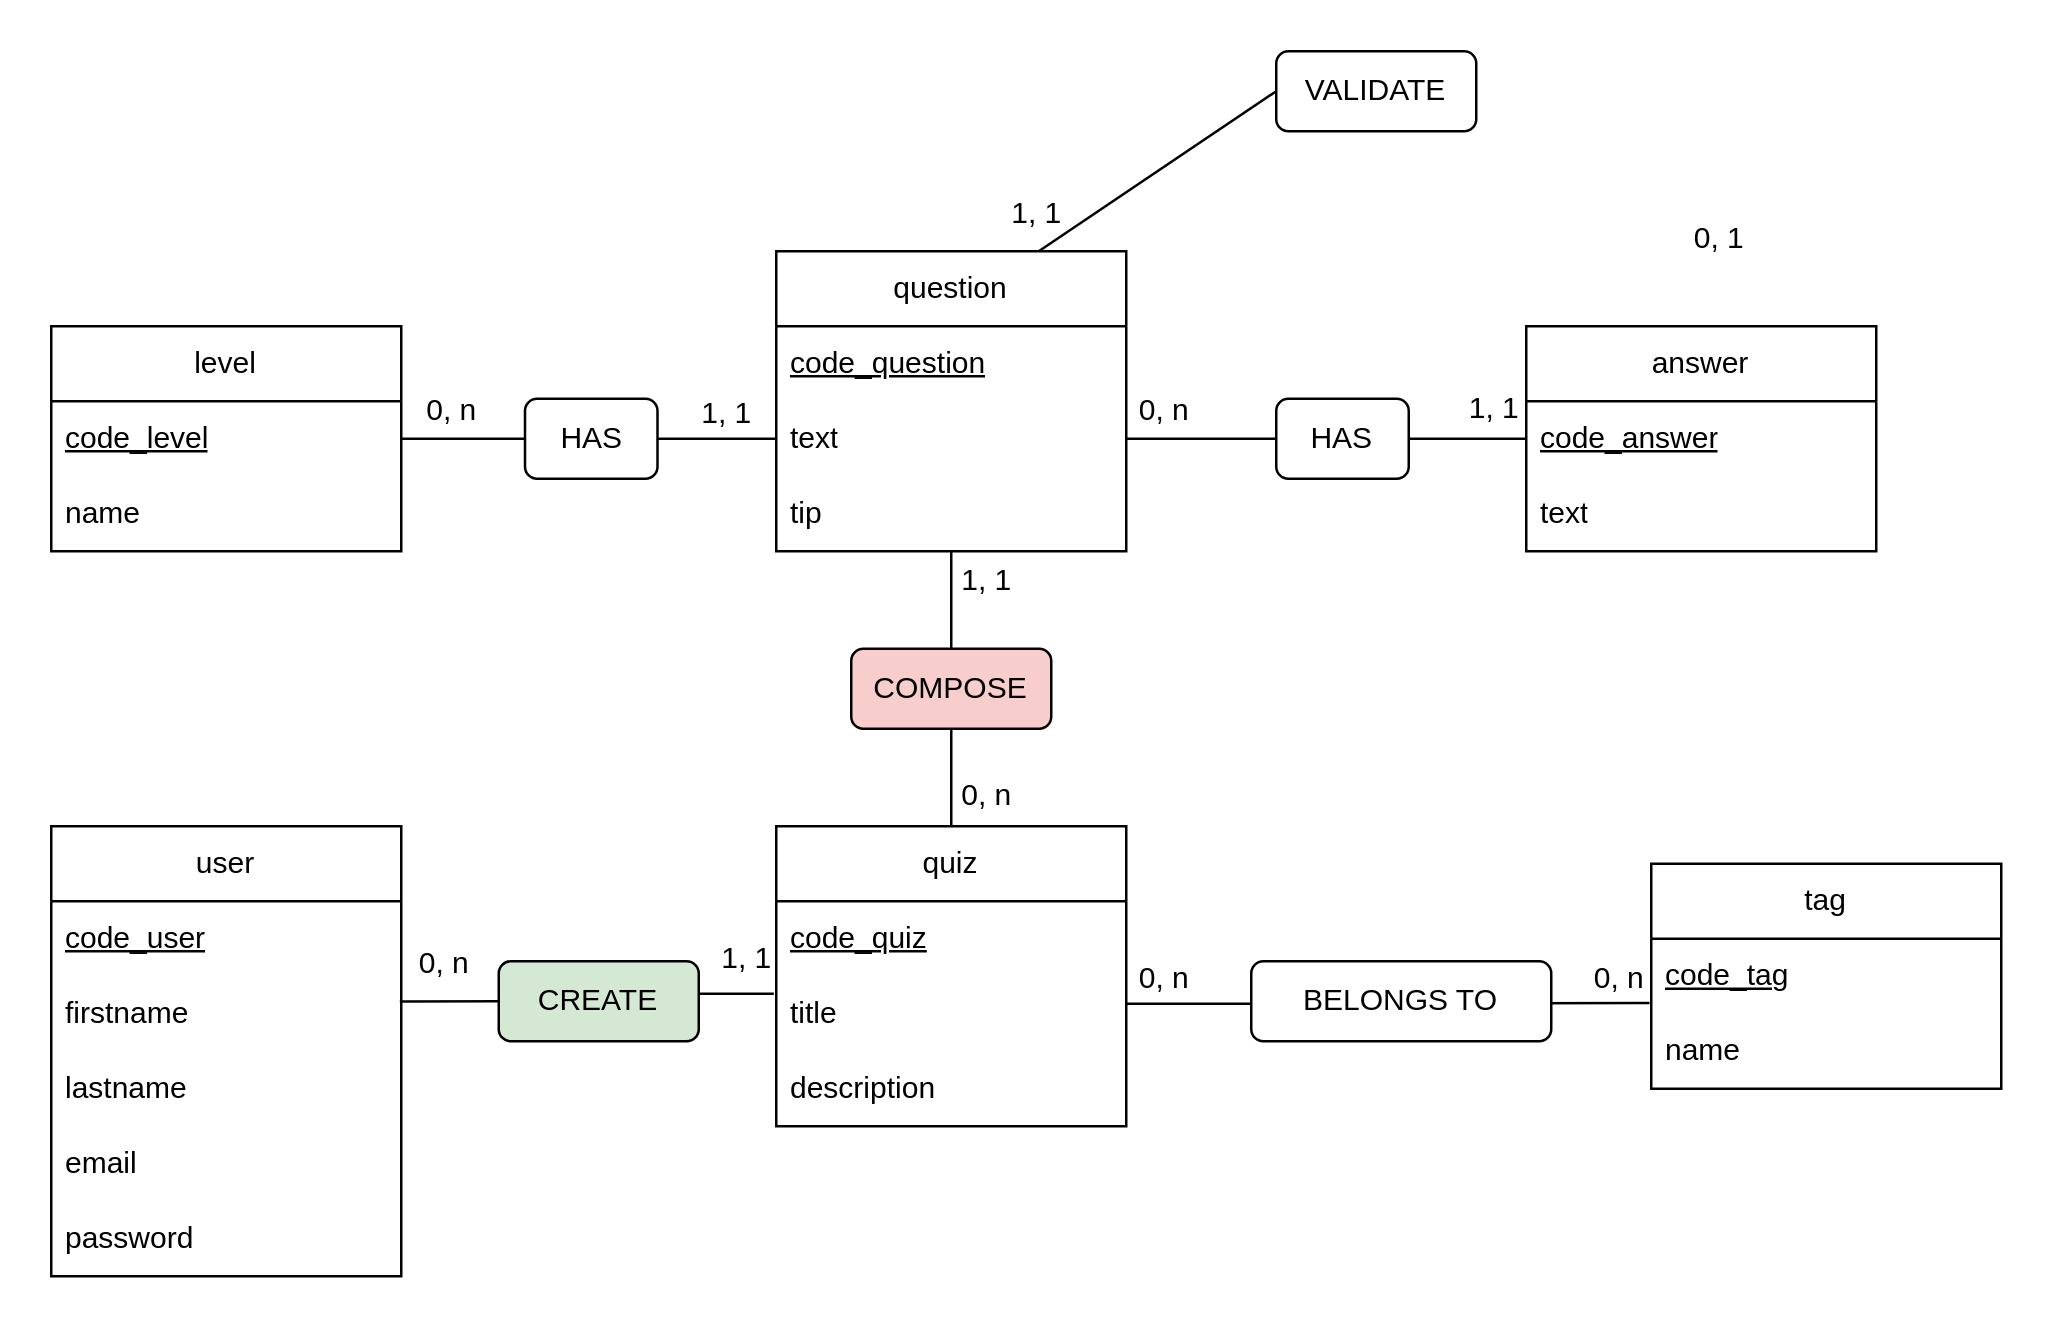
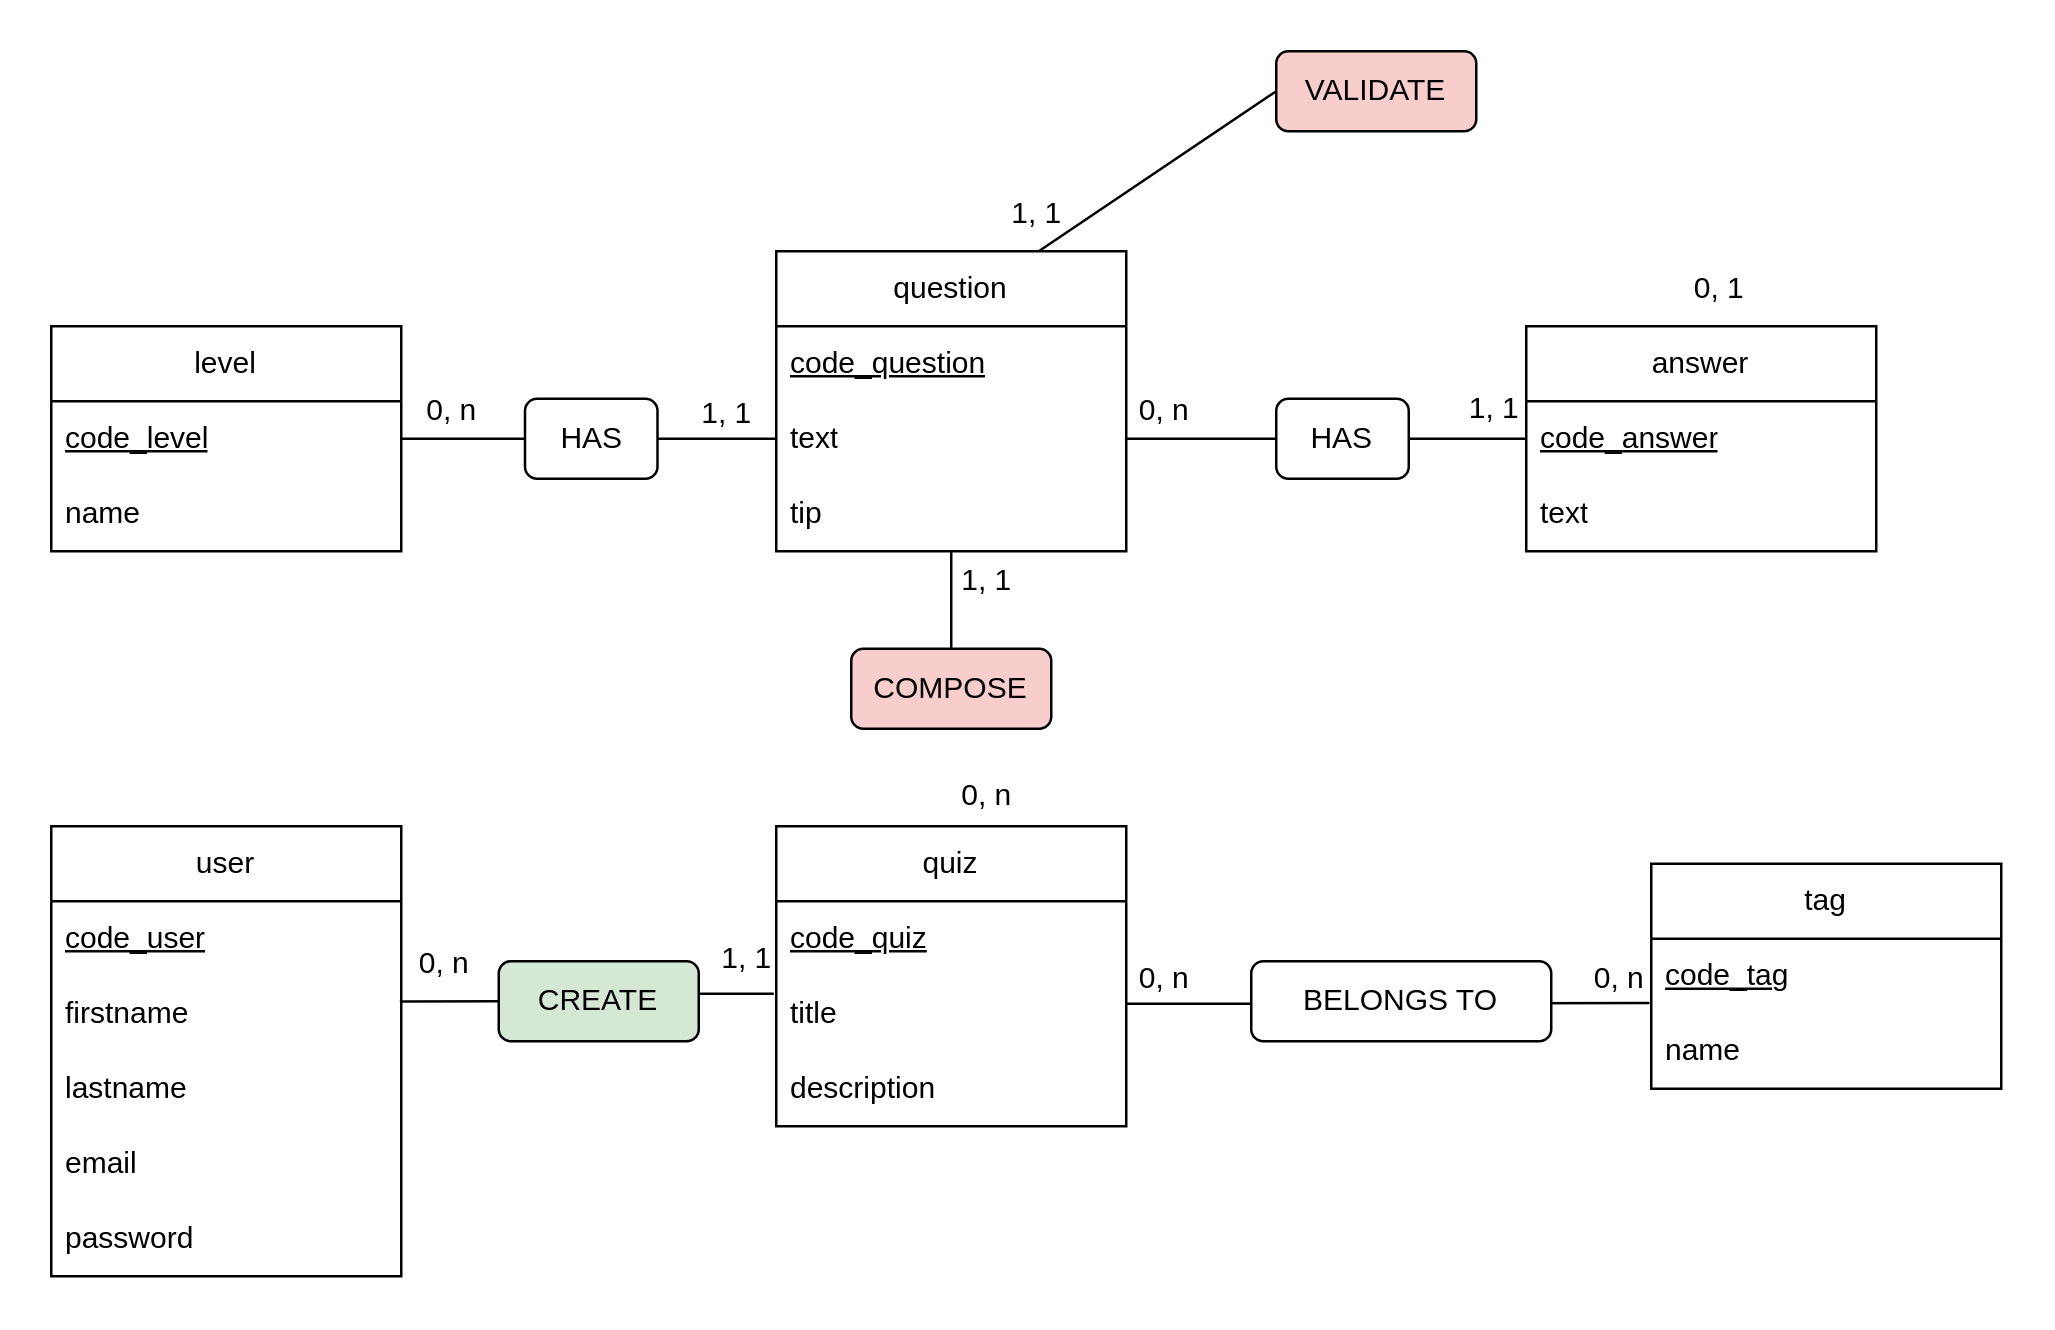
node "VALIDATE": fillcolor #ffffff -> #f8cecc
node "0, 1": moved (1719, 239) -> (1719, 289)
edge "COMPOSE" -- "quiz": removed
